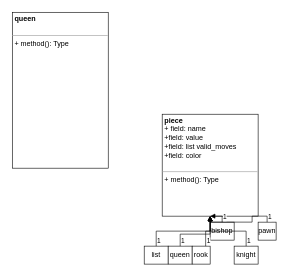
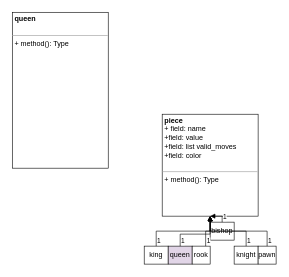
node "pawn": moved (267, 231) -> (267, 255)
node "list": label "list" -> "king"
node "queen": fillcolor #ffffff -> #e1d5e7
